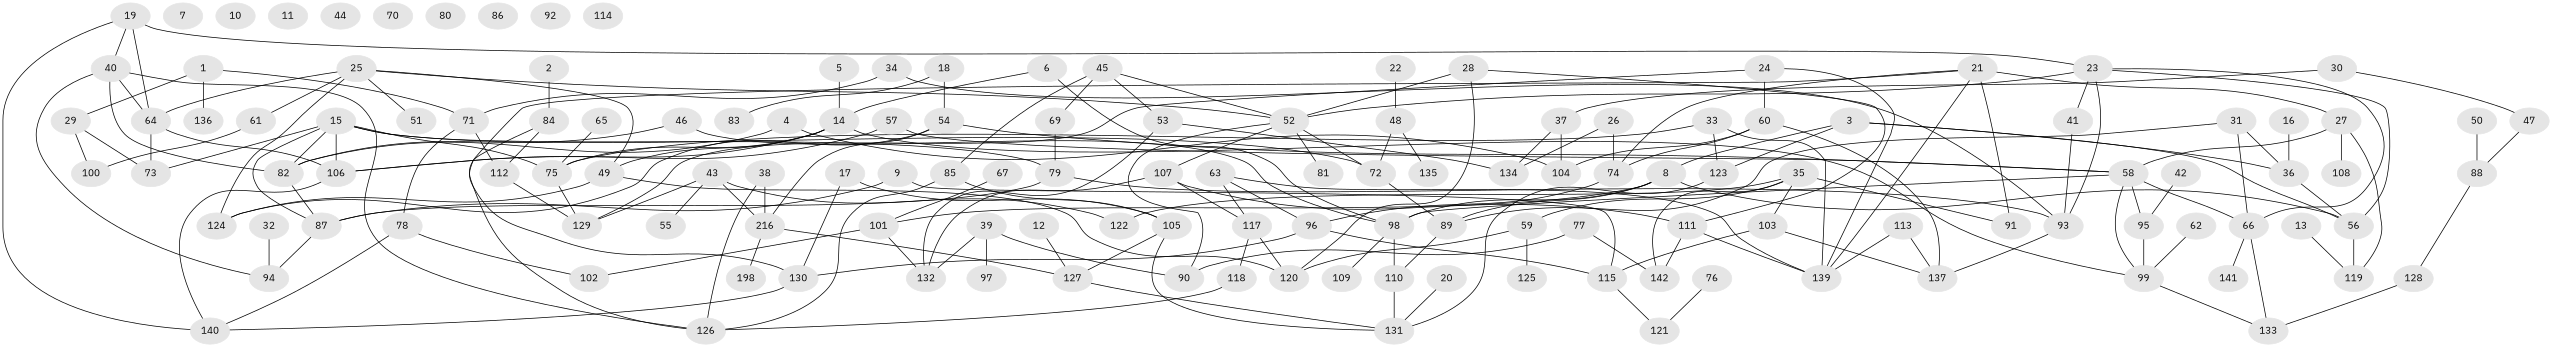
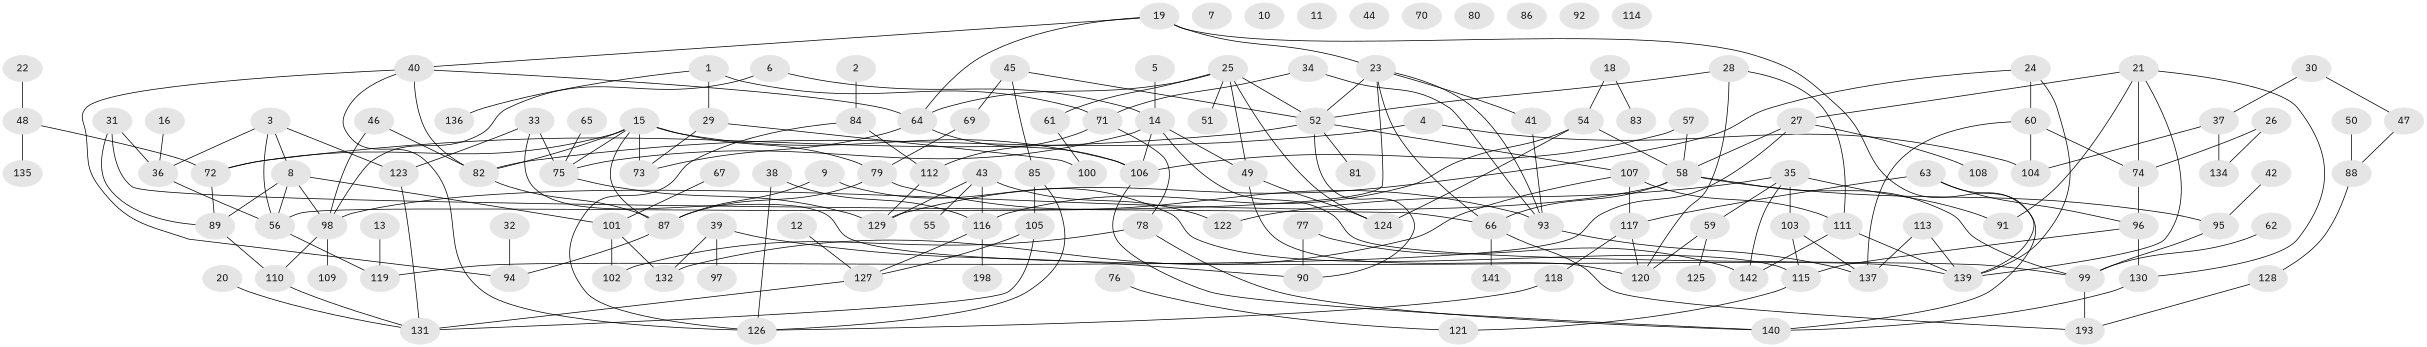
node "53": removed
node "17": removed
node "216": label "216" -> "116"
node "133": label "133" -> "193"
